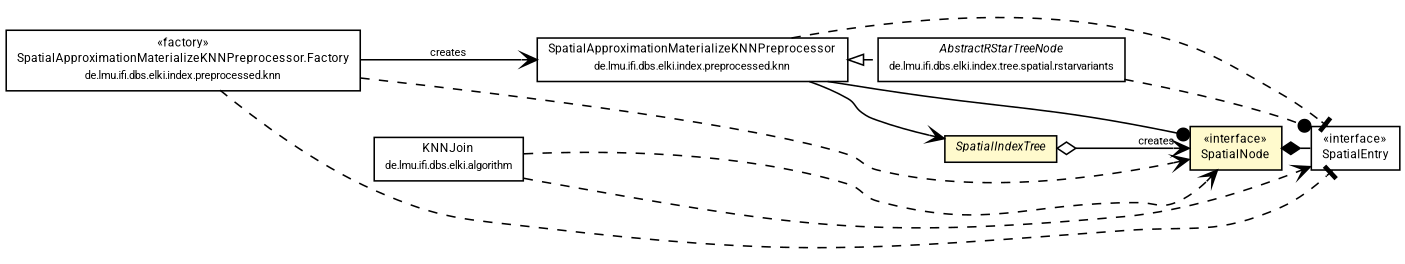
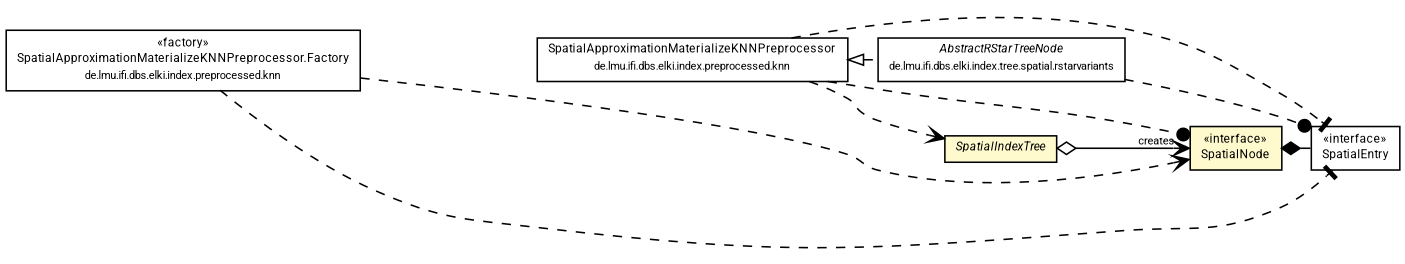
edge "SpatialApproximationMaterializeKNNPreprocessor.Factory" -> "SpatialApproximationMaterializeKNNPreprocessor": removed, label "creates"
edge "SpatialApproximationMaterializeKNNPreprocessor" -> "SpatialNode": style solid -> dashed
edge "SpatialApproximationMaterializeKNNPreprocessor" -> "SpatialIndexTree": style solid -> dashed
node "KNNJoin": removed
